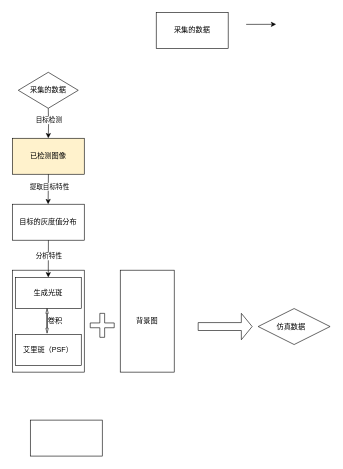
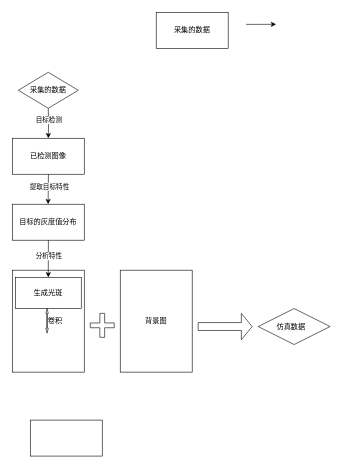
node "已检测图像": fillcolor #fff2cc -> #ffffff
node "背景图": size 54x102 -> 72x102
node "艾里斑（PSF）": removed
